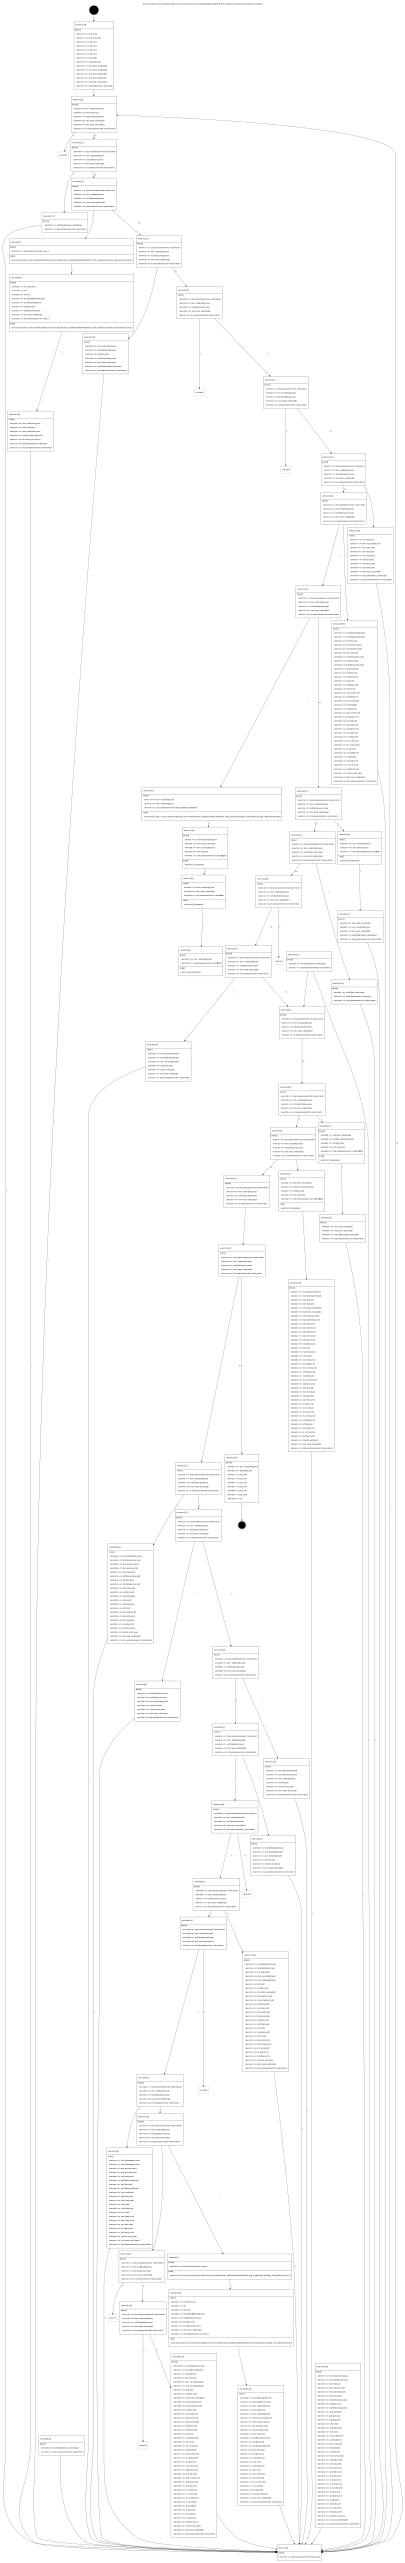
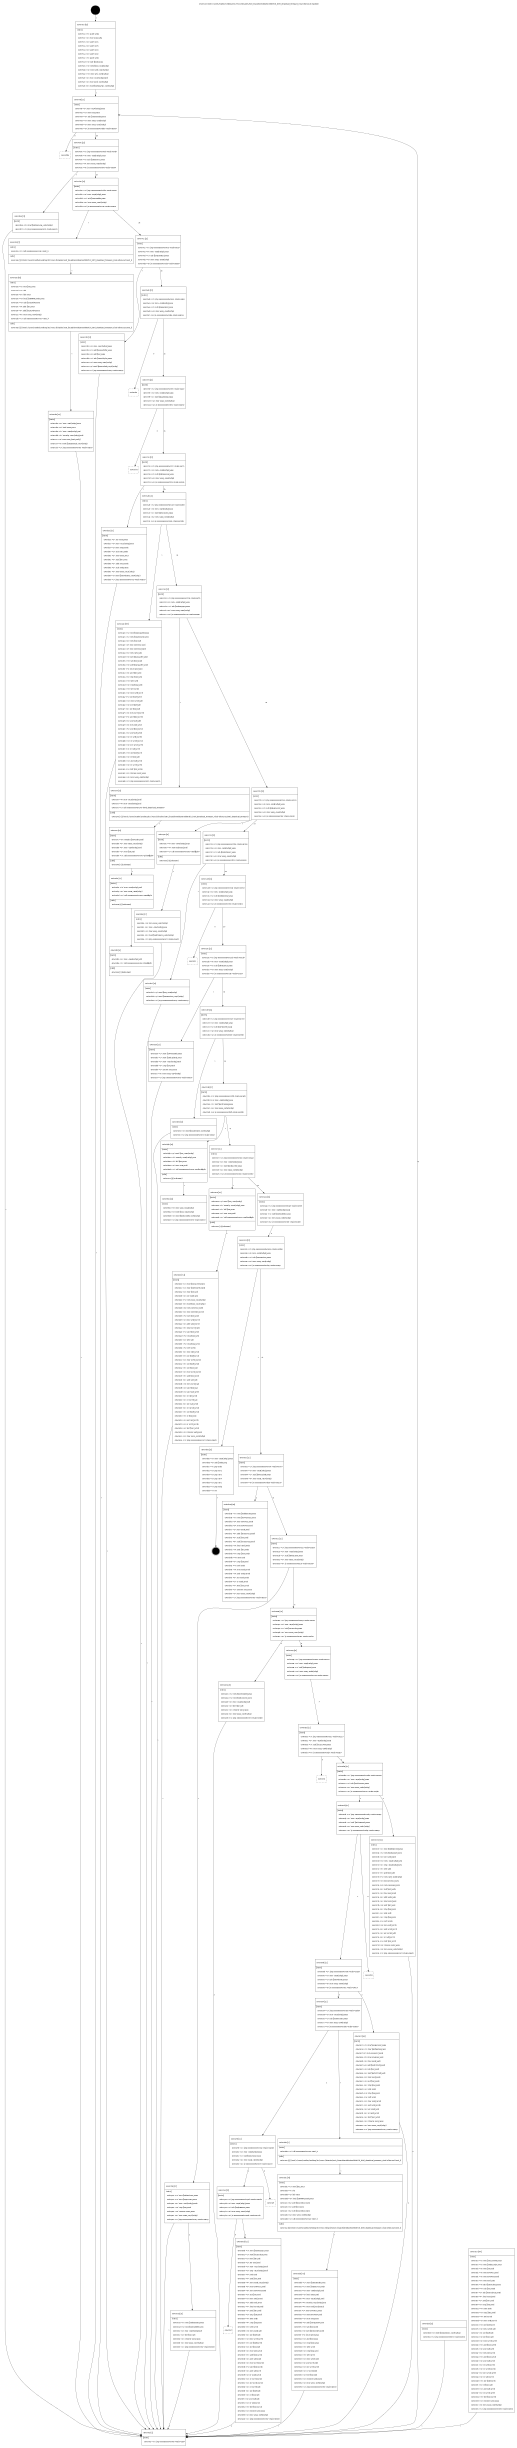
edge "0x401909 [12]" -> "0x4015bf [25]": reversed
edge "0x401687 [25]" -> "0x401c68 [27]": now "0x401759 [27]" -> "0x401c68 [27]"
edge "0x401b92 [23]" -> "0x401e17 [5]": removed, label "1"
edge "0x401ba9 [88]" -> "0x401e17 [5]": removed, label "2"
